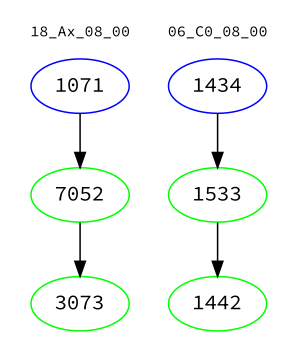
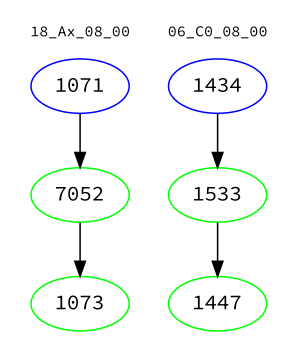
node "3073": label "3073" -> "1073"
node "1442": label "1442" -> "1447"
